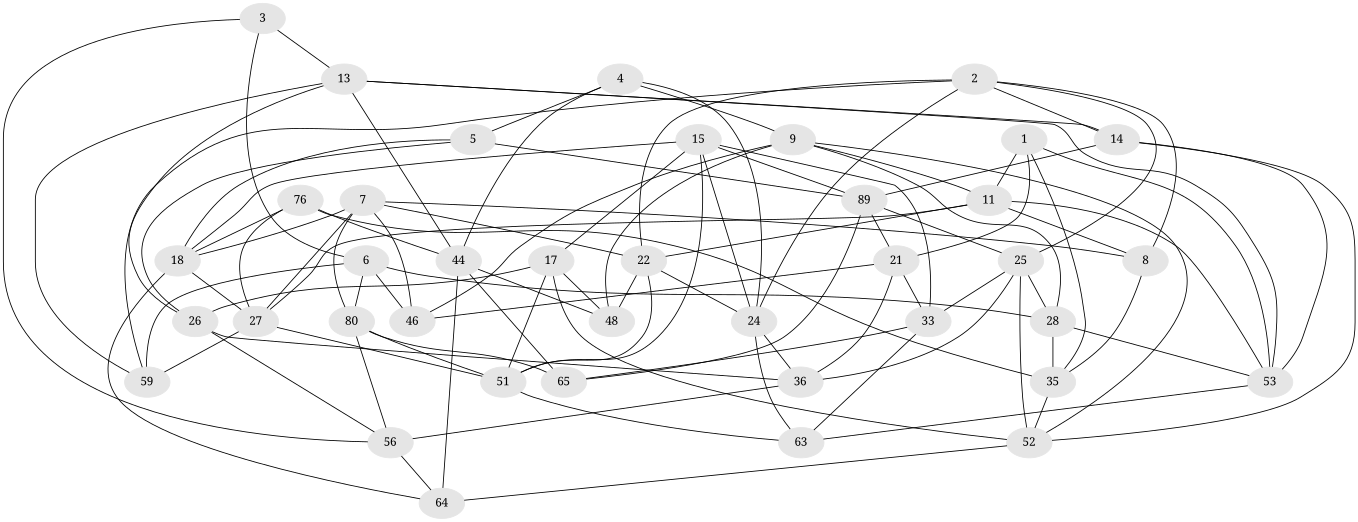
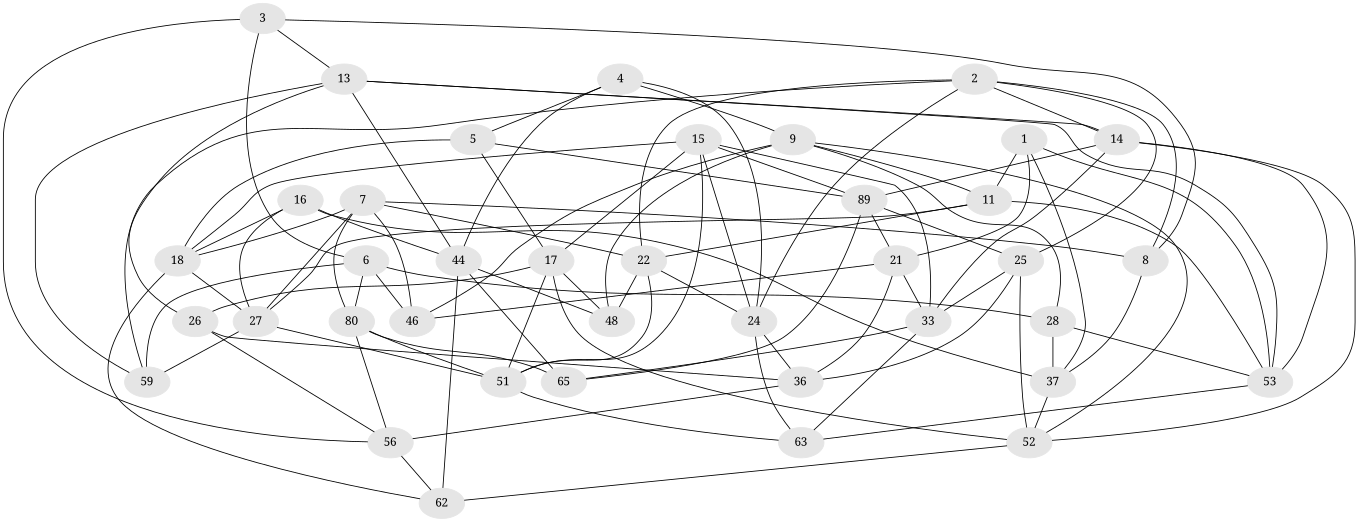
edge "5" -- "26": now "5" -- "17"
node "76": label "76" -> "16"
edge "14" -- "33": added
edge "11" -- "8": now "3" -- "8"
edge "25" -- "28": removed
node "35": label "35" -> "37"
node "64": label "64" -> "62"
